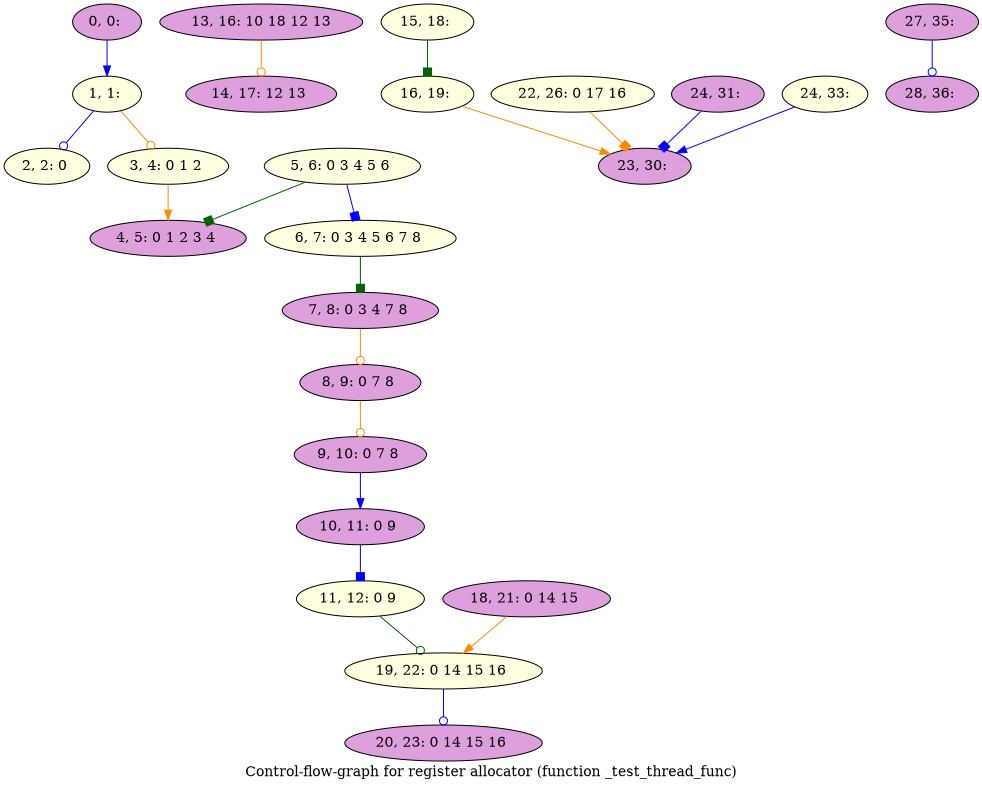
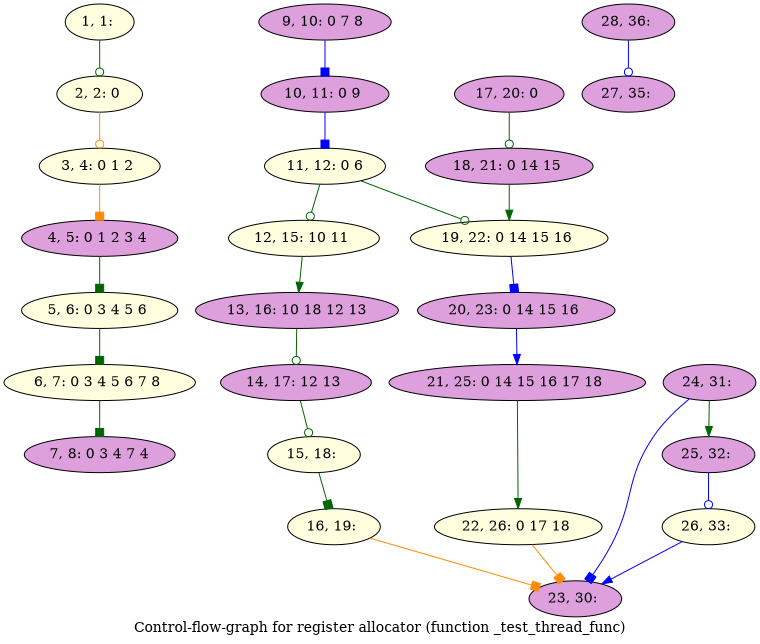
node "0, 0:": removed
edge "13, 16: 10 18 12 13" -> "14, 17: 12 13": color darkorange -> darkgreen
edge "27, 35:" -> "28, 36:": reversed
node "17, 20: 0": added
node "22, 26: 0 17 16": label "22, 26: 0 17 16" -> "22, 26: 0 17 18"
node "24, 33:": label "24, 33:" -> "26, 33:"
edge "1, 1:" -> "2, 2: 0": color blue -> darkgreen
edge "1, 1:" -> "3, 4: 0 1 2": now "2, 2: 0" -> "3, 4: 0 1 2"
edge "16, 19:" -> "23, 30:": arrowhead normal -> box
edge "3, 4: 0 1 2" -> "4, 5: 0 1 2 3 4": arrowhead normal -> box
edge "5, 6: 0 3 4 5 6" -> "6, 7: 0 3 4 5 6 7 8": color blue -> darkgreen
edge "5, 6: 0 3 4 5 6" -> "4, 5: 0 1 2 3 4": reversed
node "12, 15: 10 11": added
node "7, 8: 0 3 4 7 8": label "7, 8: 0 3 4 7 8" -> "7, 8: 0 3 4 7 4"
node "8, 9: 0 7 8": removed
node "21, 25: 0 14 15 16 17 18": added
edge "14, 17: 12 13" -> "15, 18:": added
node "25, 32:": added
edge "9, 10: 0 7 8" -> "10, 11: 0 9": arrowhead normal -> box
node "11, 12: 0 9": label "11, 12: 0 9" -> "11, 12: 0 6"
edge "18, 21: 0 14 15" -> "19, 22: 0 14 15 16": color darkorange -> darkgreen
edge "19, 22: 0 14 15 16" -> "20, 23: 0 14 15 16": arrowhead odot -> box
